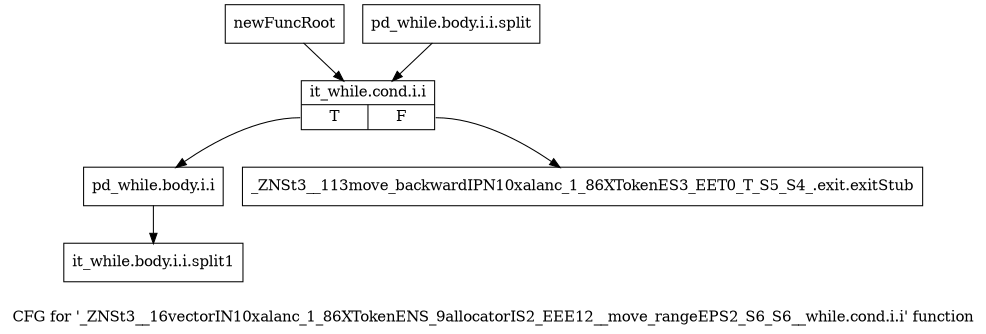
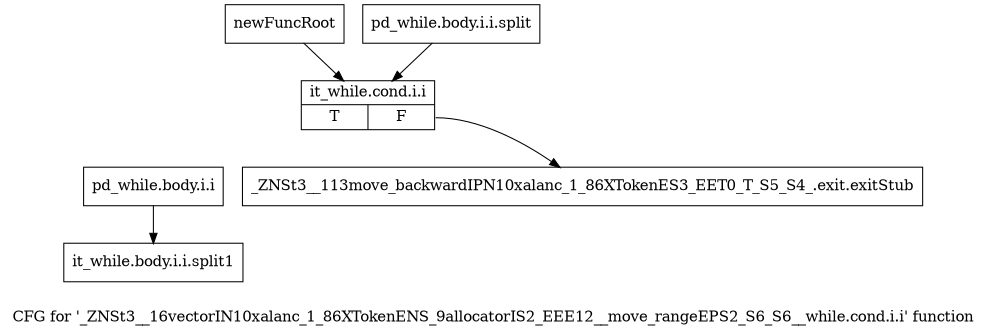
edge "it_while.cond.i.i" -> "pd_while.body.i.i": removed
